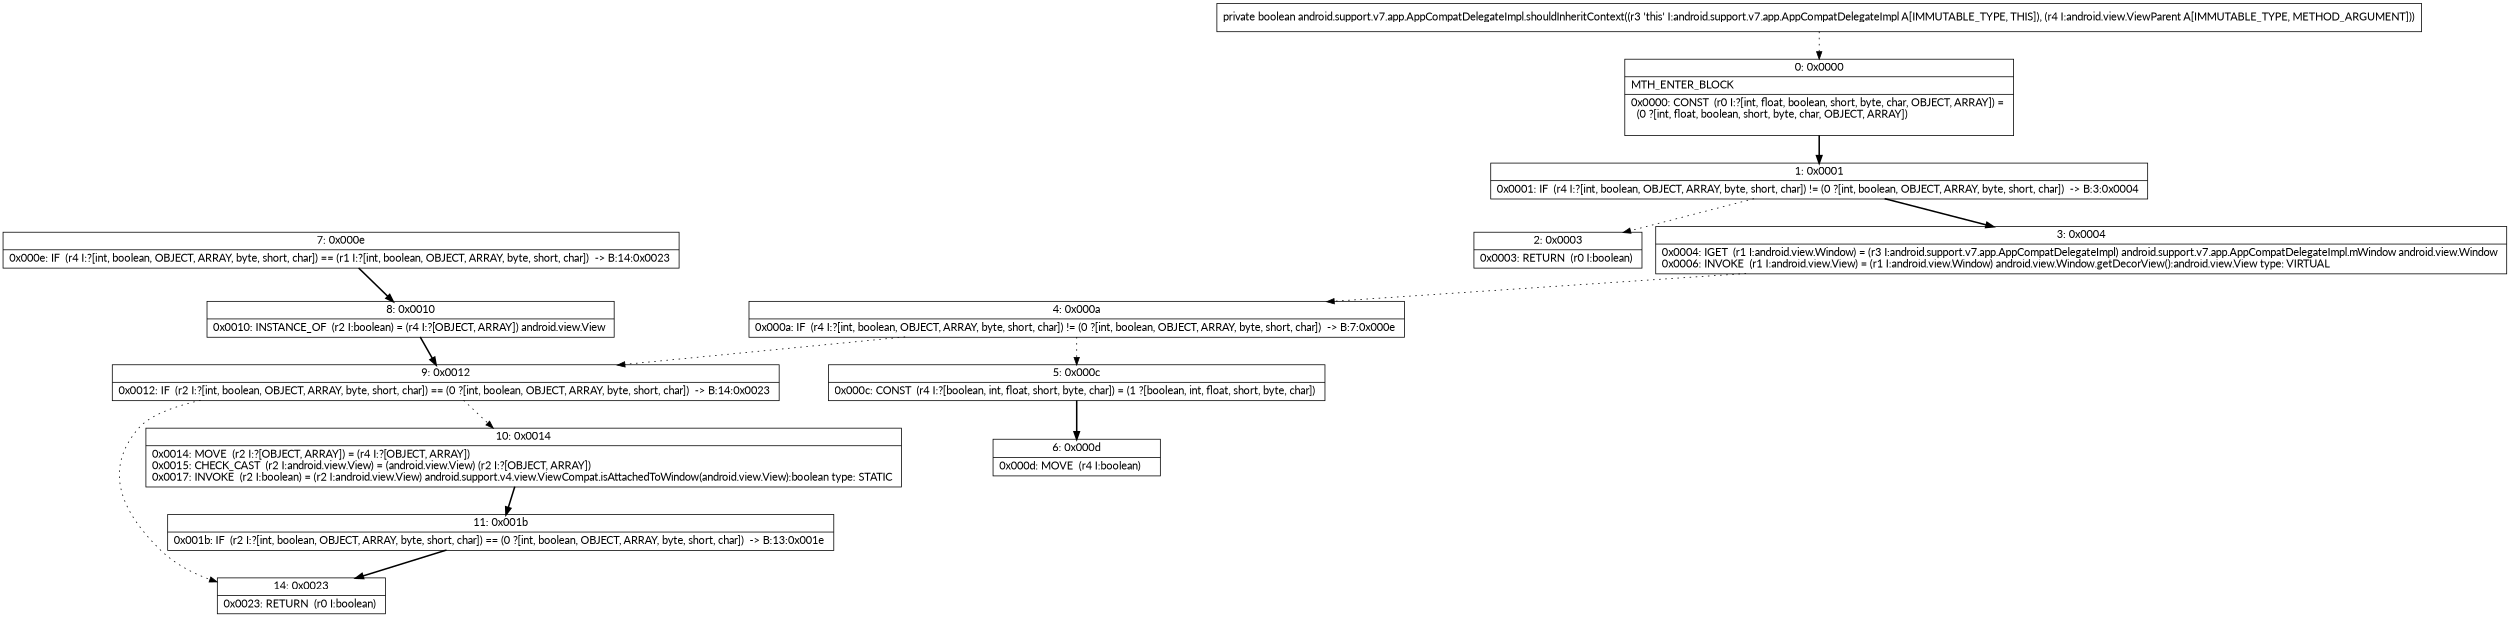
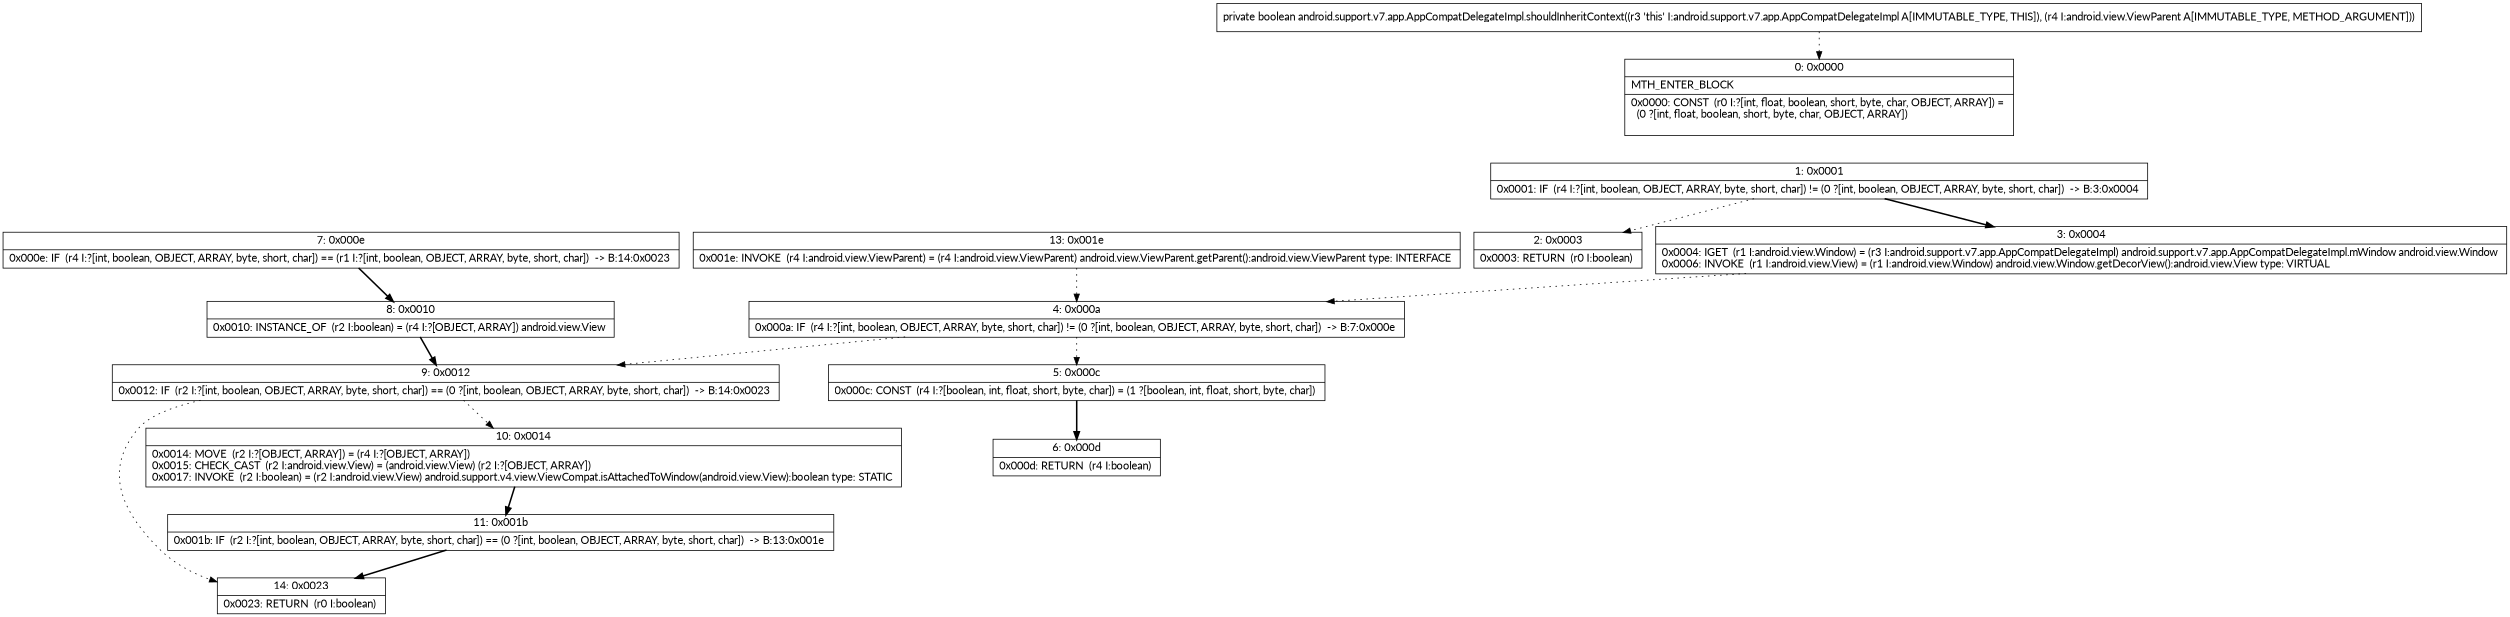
edge "0: 0x0000" -> "1: 0x0001": removed
node "13: 0x001e": added
node "6: 0x000d": text "0x000d: MOVE  (r4 I:boolean)" -> "0x000d: RETURN  (r4 I:boolean)"
